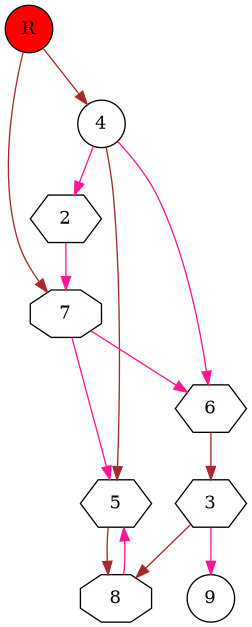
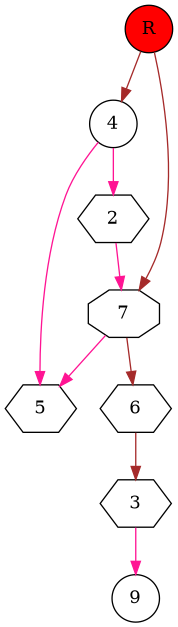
edge "4" -> "6": removed
edge "4" -> "5": color brown -> deeppink
edge "7" -> "6": color deeppink -> brown
node "8": removed
